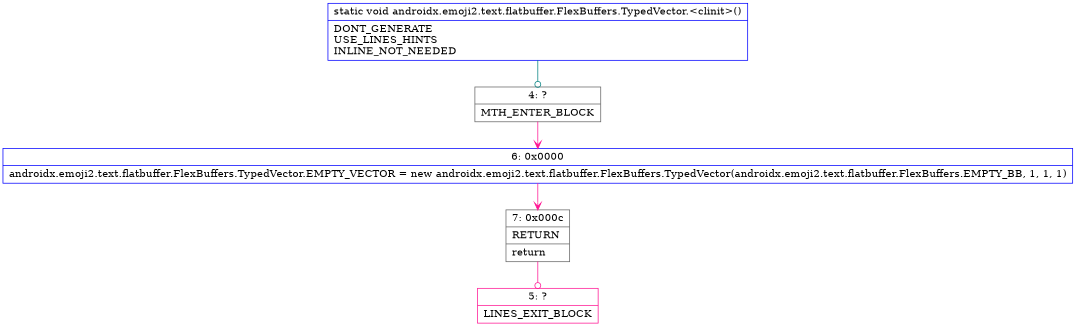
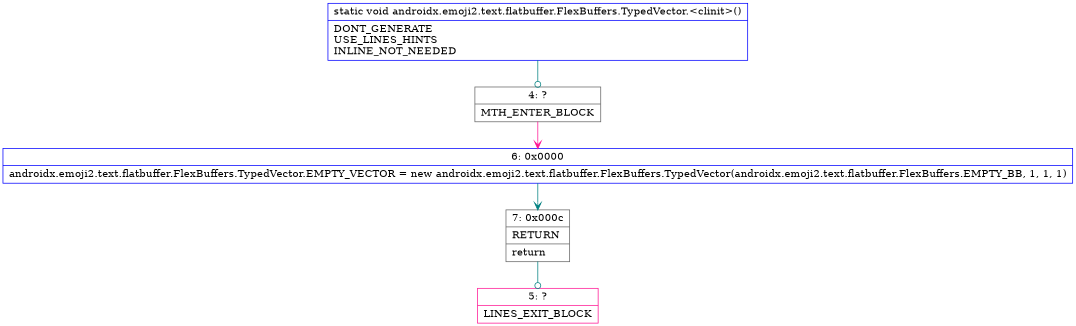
edge "6: 0x0000" -> "7: 0x000c": color deeppink -> teal
edge "7: 0x000c" -> "5: ?": color deeppink -> teal
